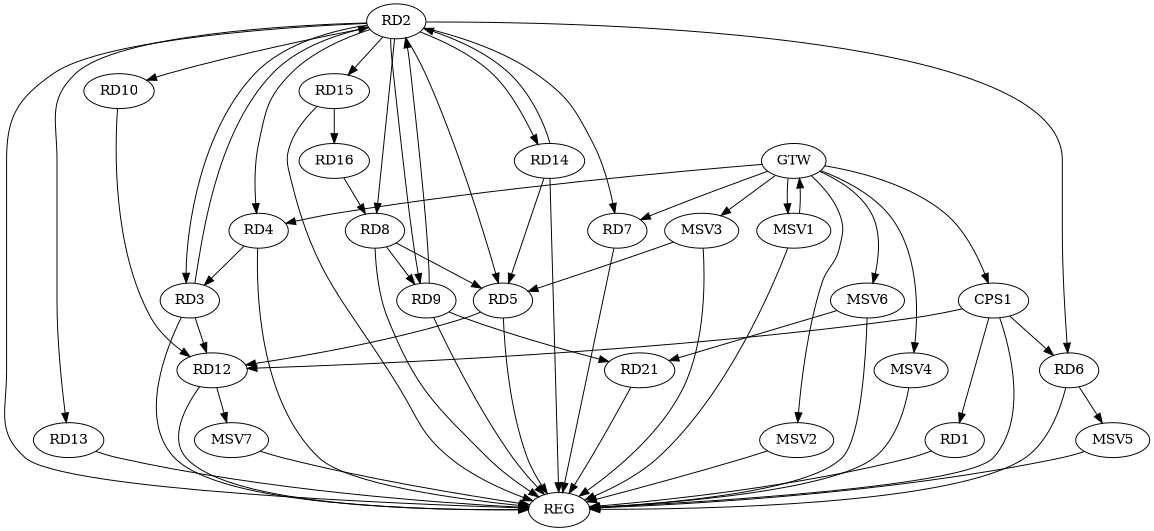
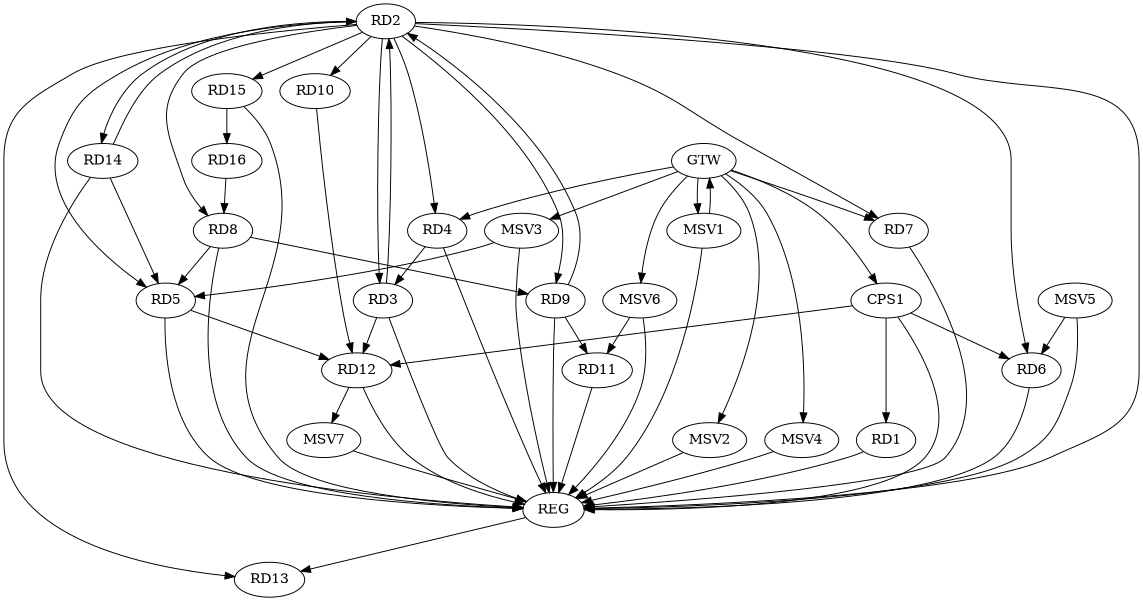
node "RD21": label "RD21" -> "RD11"
edge "RD6" -> "MSV5": reversed
edge "RD13" -> "REG": reversed
